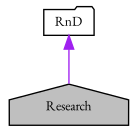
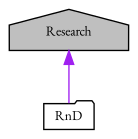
edge "Research" -> "RnD": reversed
